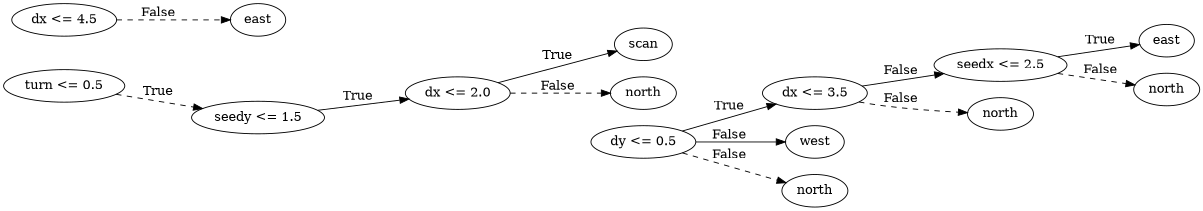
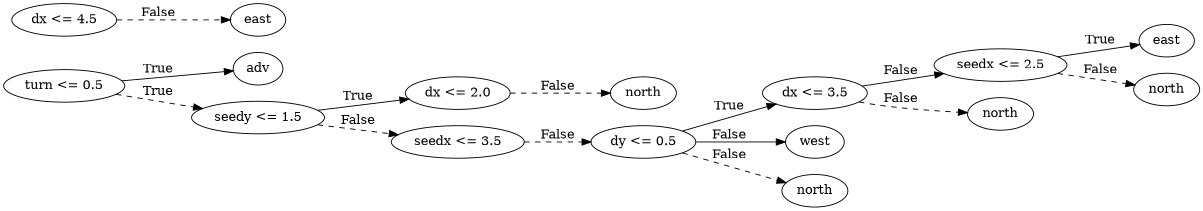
node "scan": removed
node "adv": added
node "seedx <= 3.5": added
